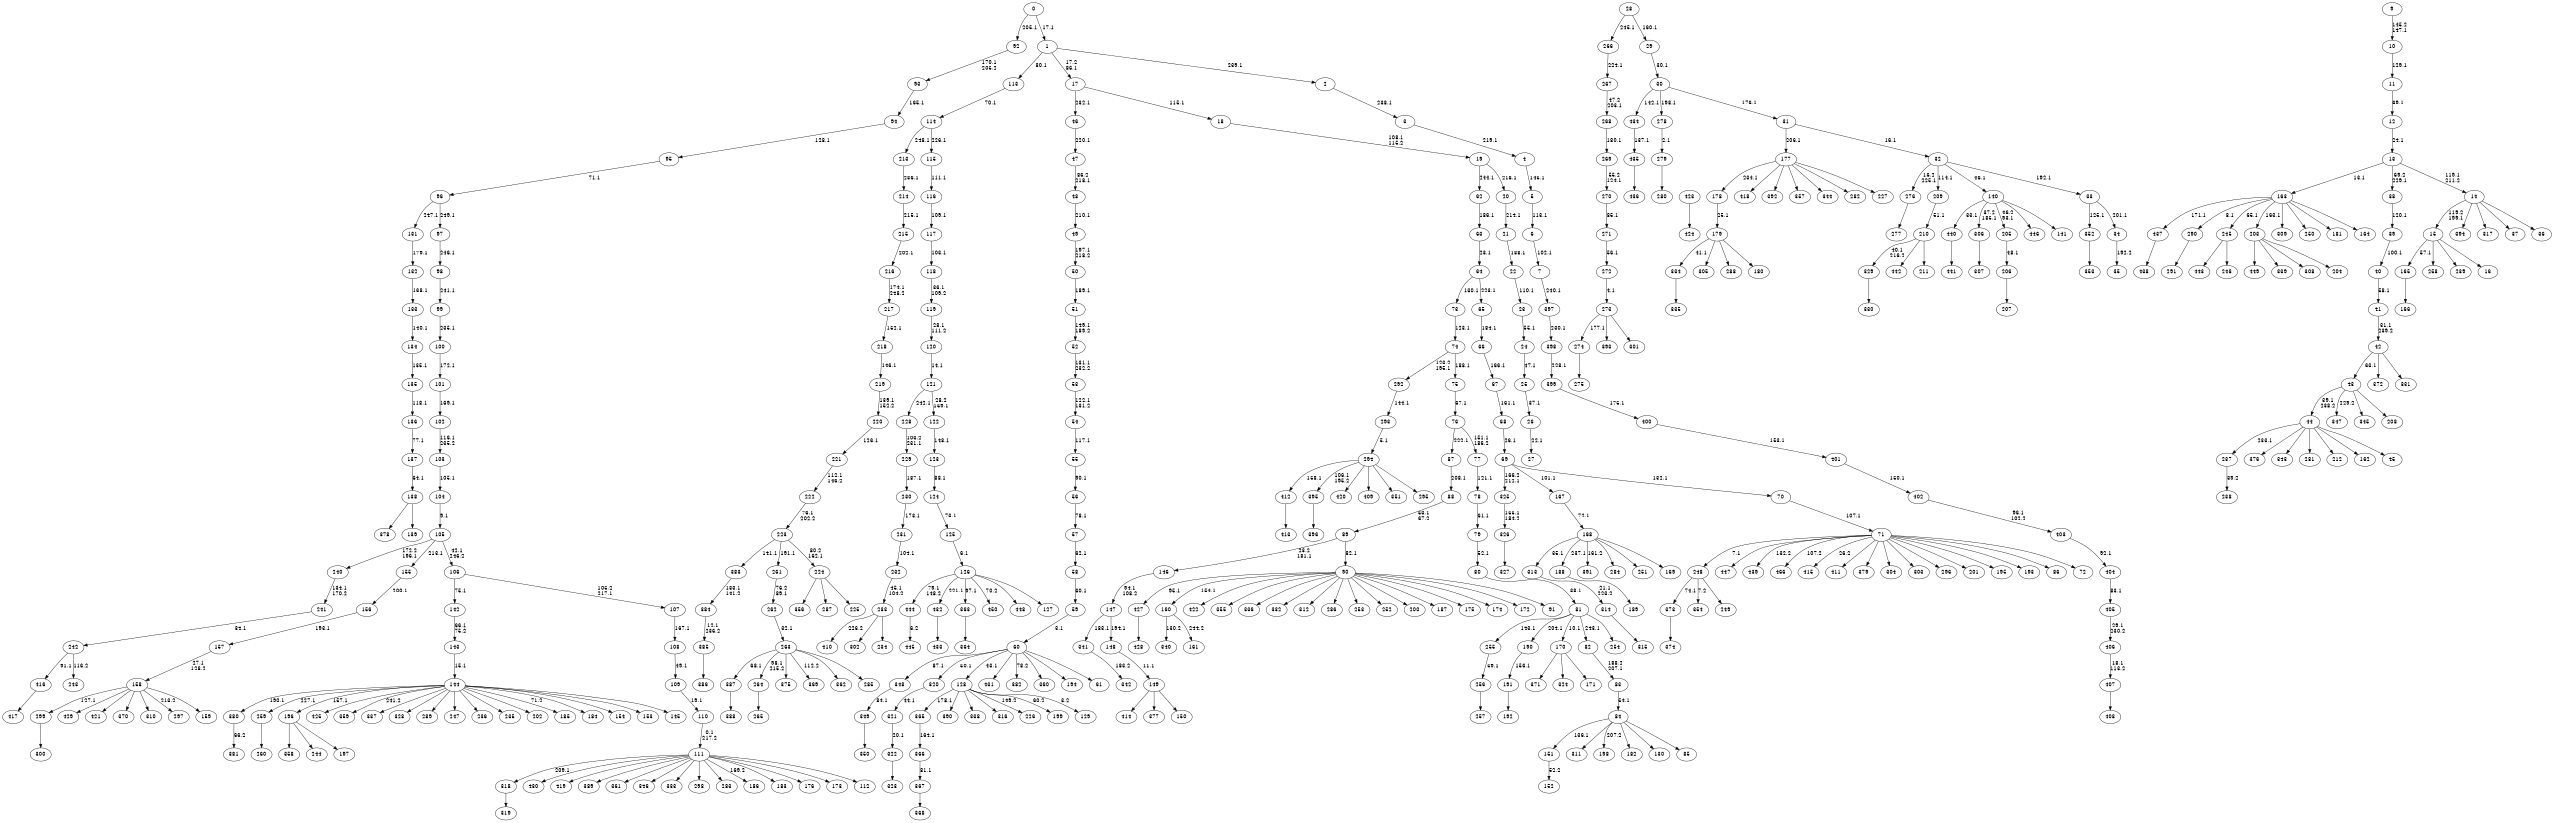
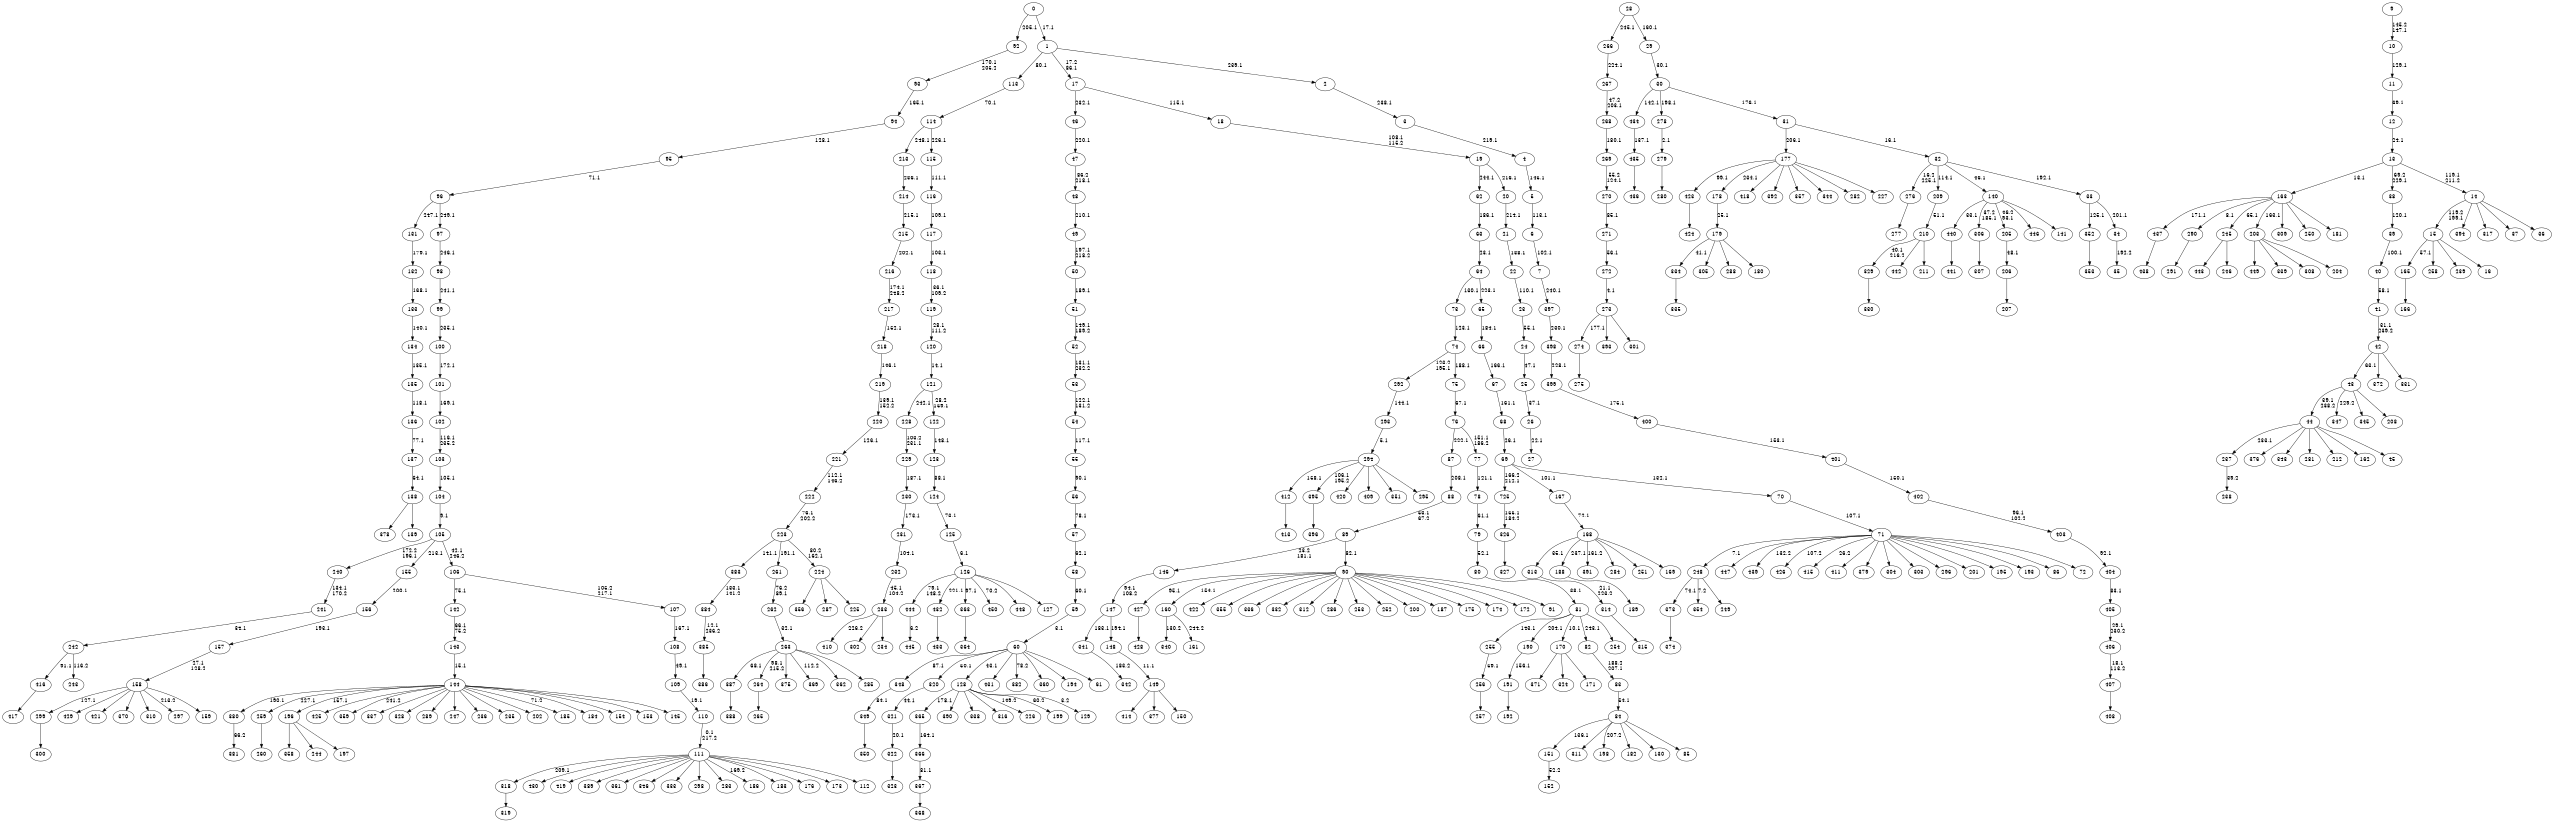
edge "177" -> "423": added, label "99,1"
node "164": removed
node "325": label "325" -> "725"
node "466": label "466" -> "426"
